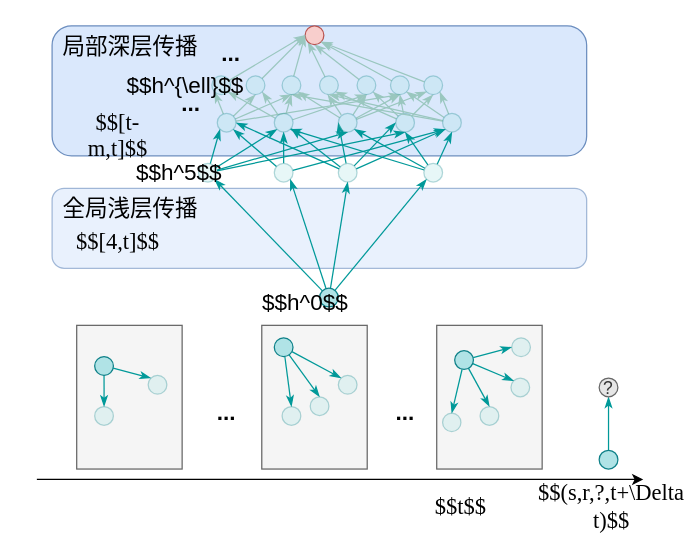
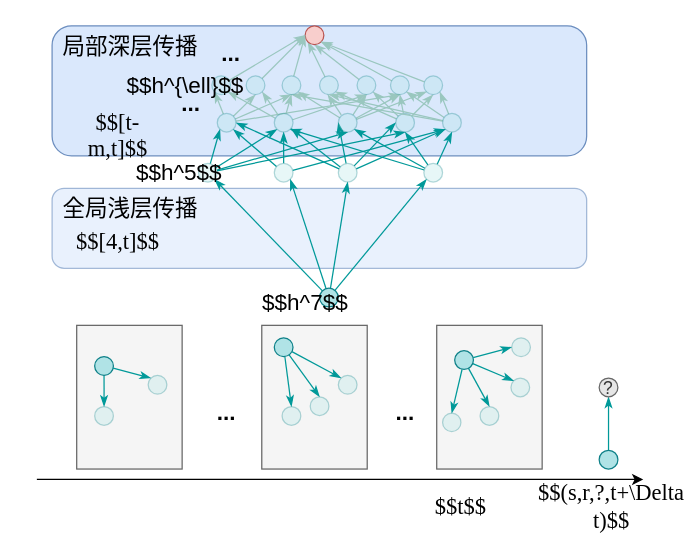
node "$$h^0$$": label "$$h^0$$" -> "$$h^7$$"
